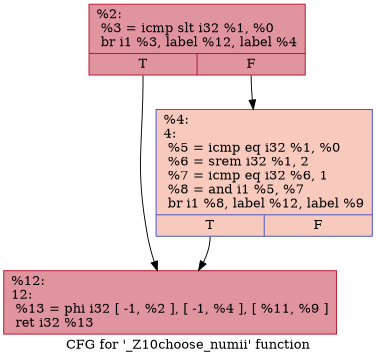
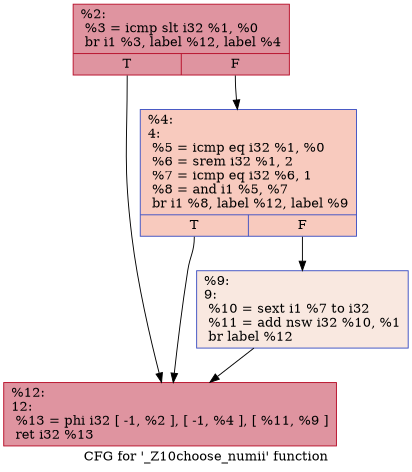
node "%9:": added
